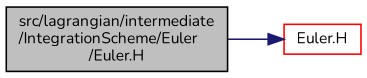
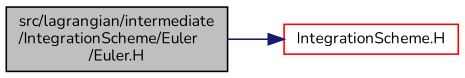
node "Euler.H": label "Euler.H" -> "IntegrationScheme.H"
